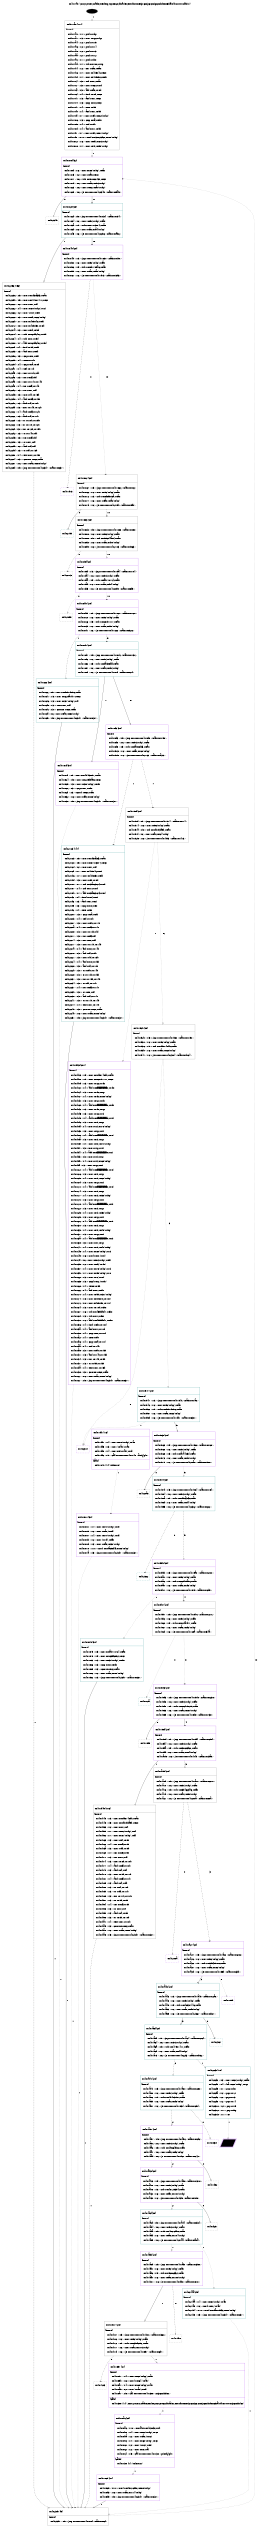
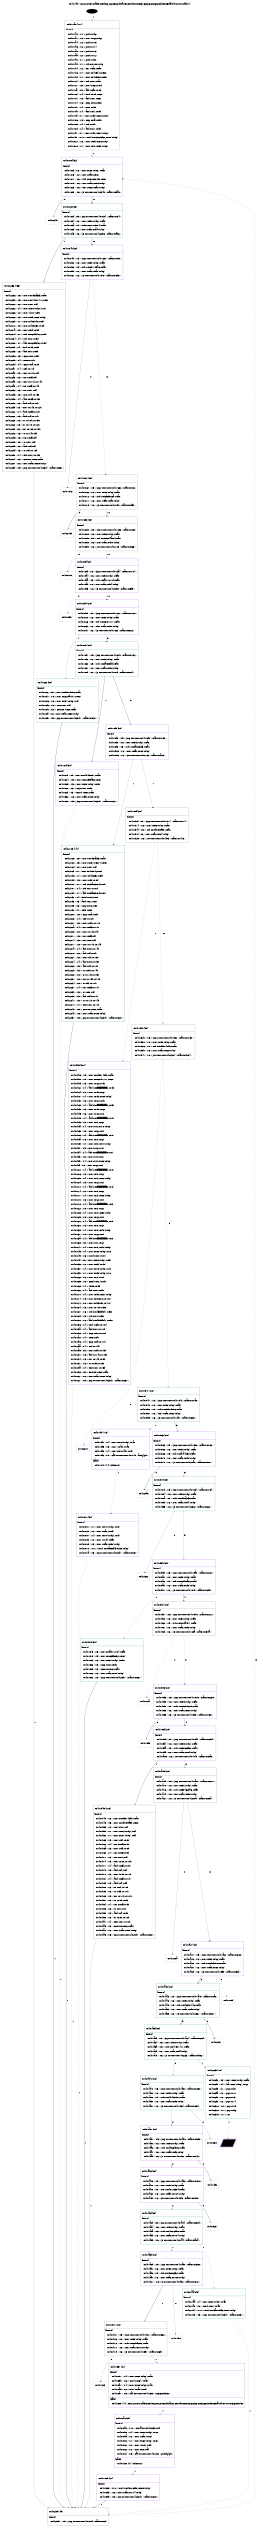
edge "0x401947 [28]" -> "0x402304": now "0x401947 [28]" -> "0x401df1 [16]"
